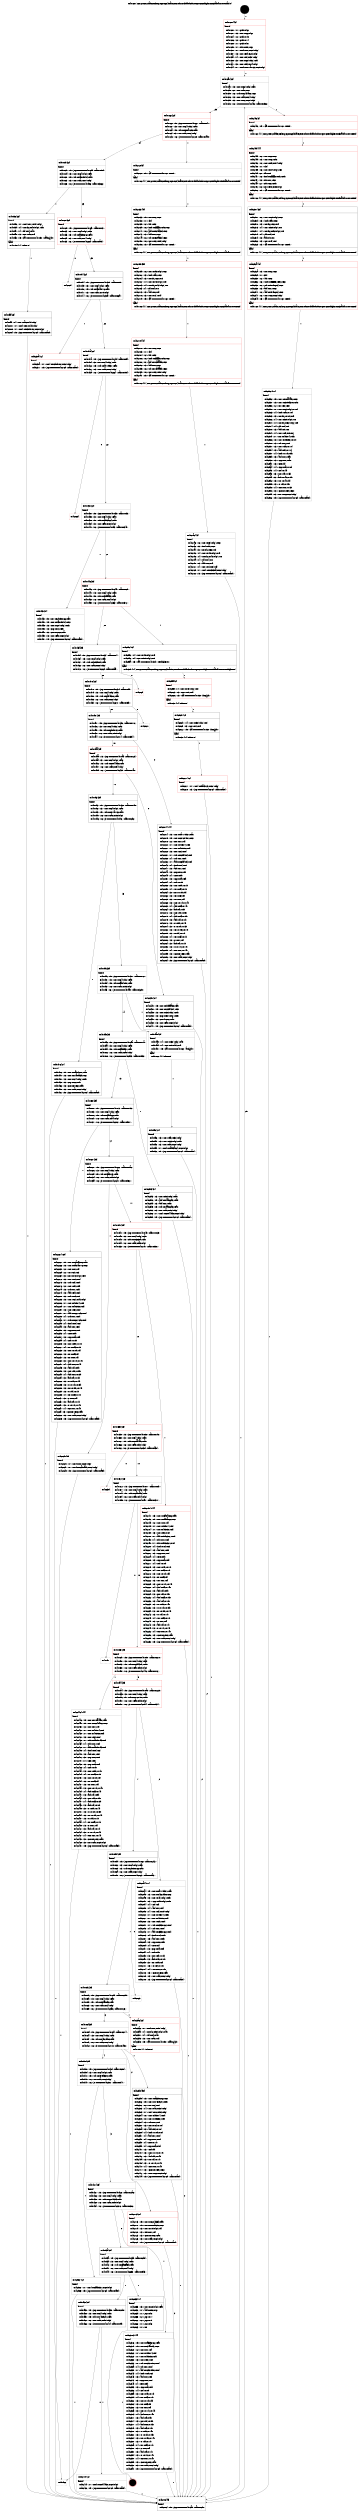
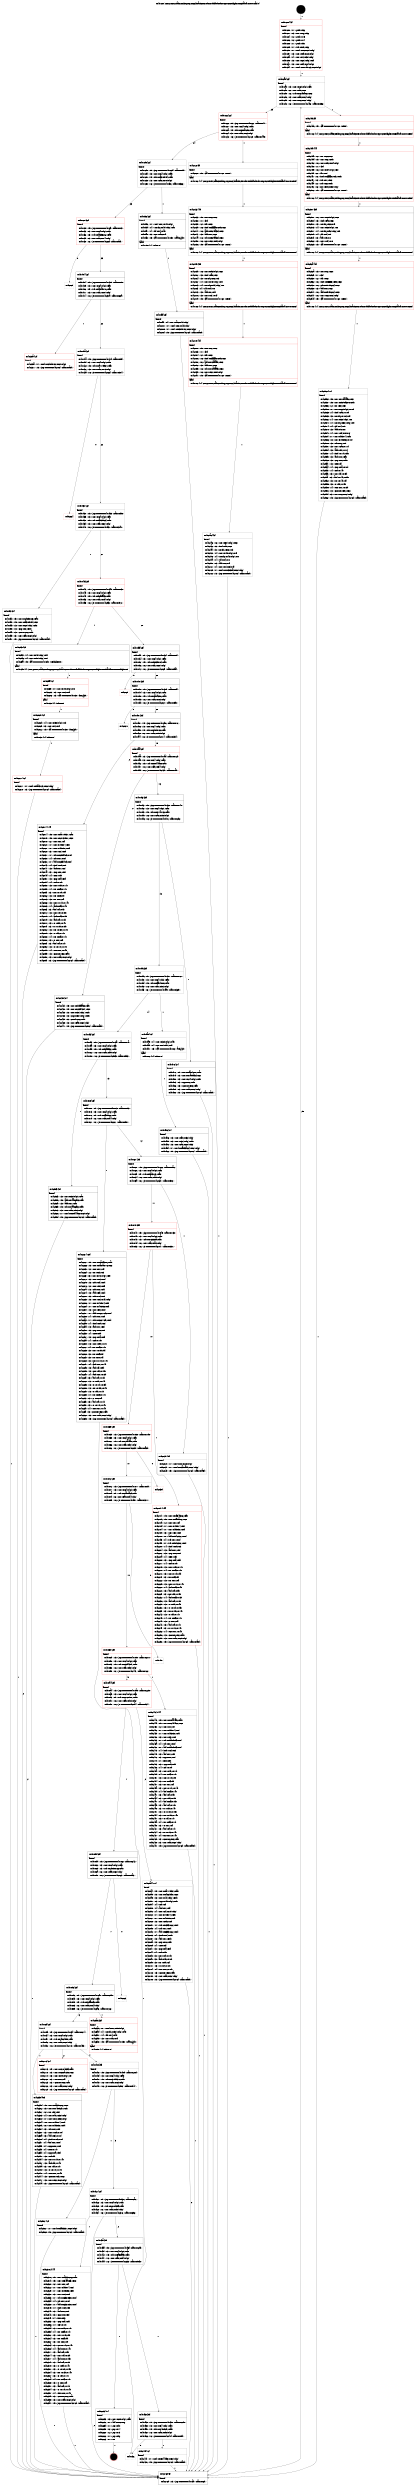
edge "0x402113 [27]" -> "0x40276d [5]": now "0x401f21 [25]" -> "0x40276d [5]"
